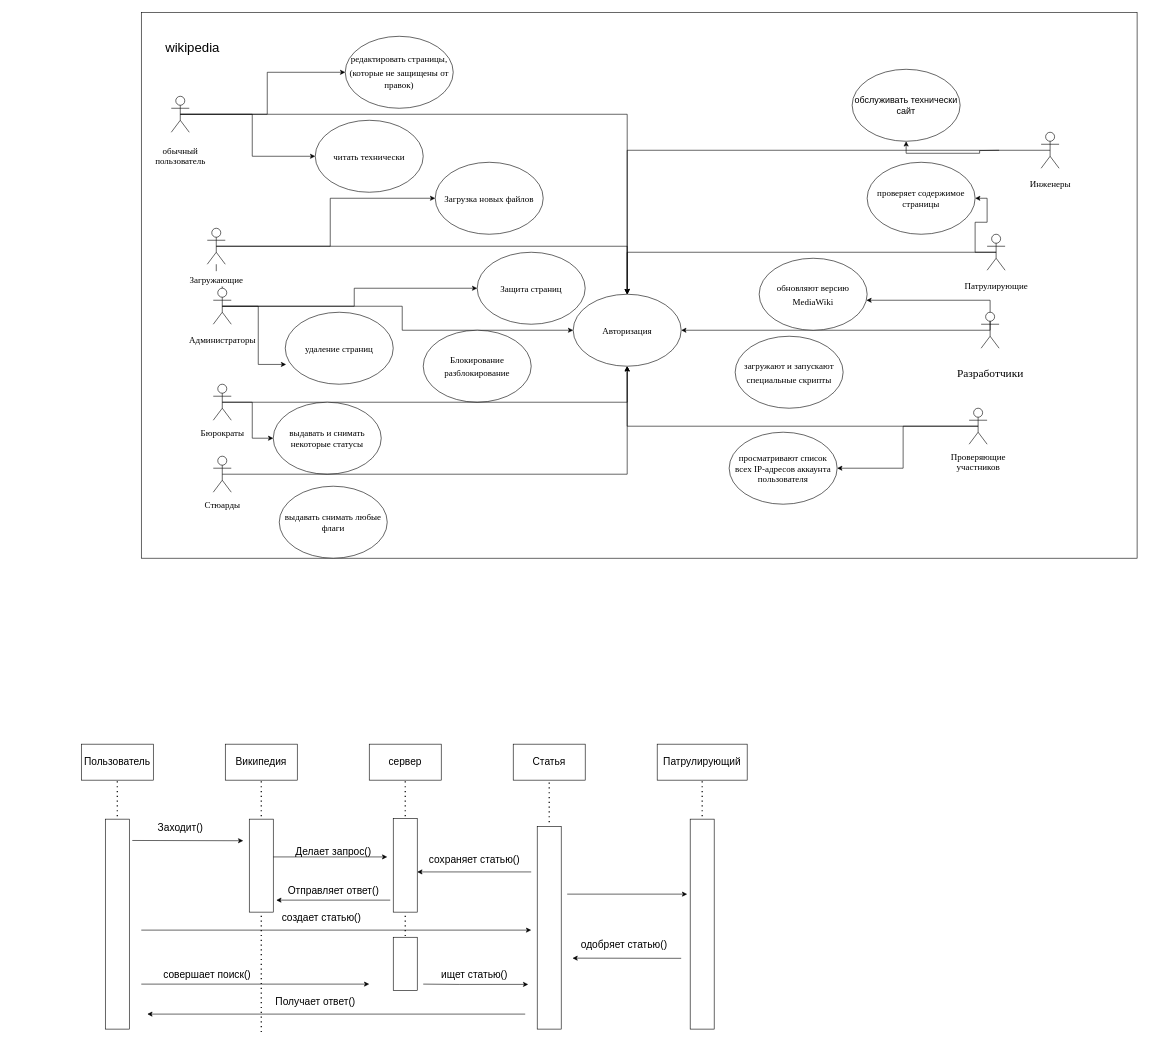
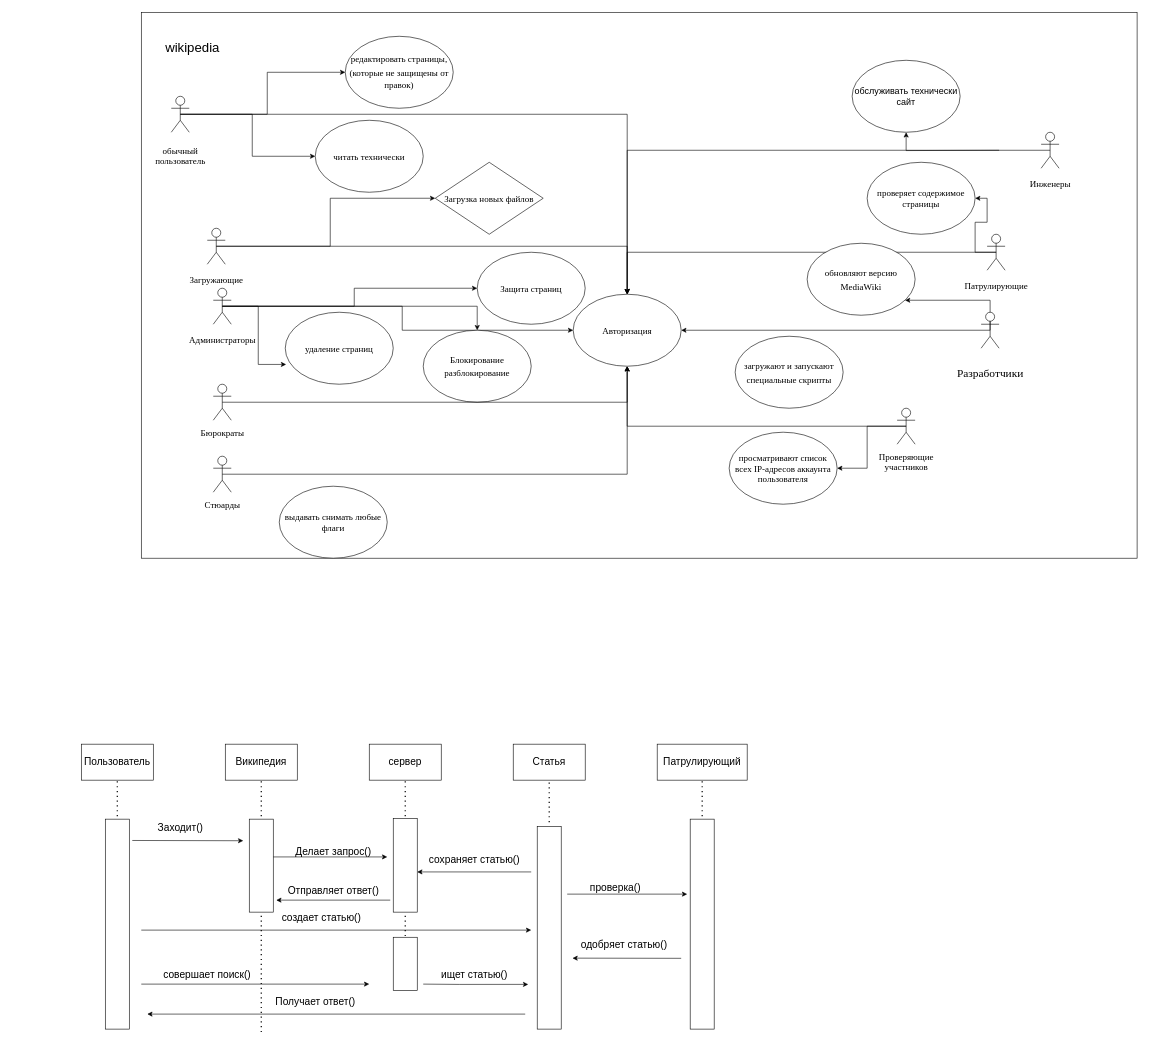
node "обслуживать технически сайт": moved (906, 105) -> (906, 96)
node "Загрузка новых файлов": shape ellipse -> diamond
edge "Загружающие" -> "Администраторы": removed
node "обновляют версию MediaWiki": moved (813, 294) -> (861, 279)
edge "Администраторы" -> "Блокирование разблокирование": added
node "Проверяющие участников": moved (978, 426) -> (906, 426)
edge "Бюрократы" -> "выдавать и снимать некоторые статусы": removed
node "выдавать и снимать некоторые статусы": removed
node "проверка()": added
